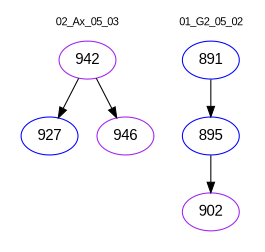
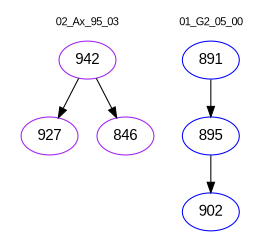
cluster "02_Ax_05_03": label "02_Ax_05_03" -> "02_Ax_95_03"
cluster "01_G2_05_02": label "01_G2_05_02" -> "01_G2_05_00"
node "927": color blue -> purple
node "946": label "946" -> "846"
node "902": color purple -> blue
